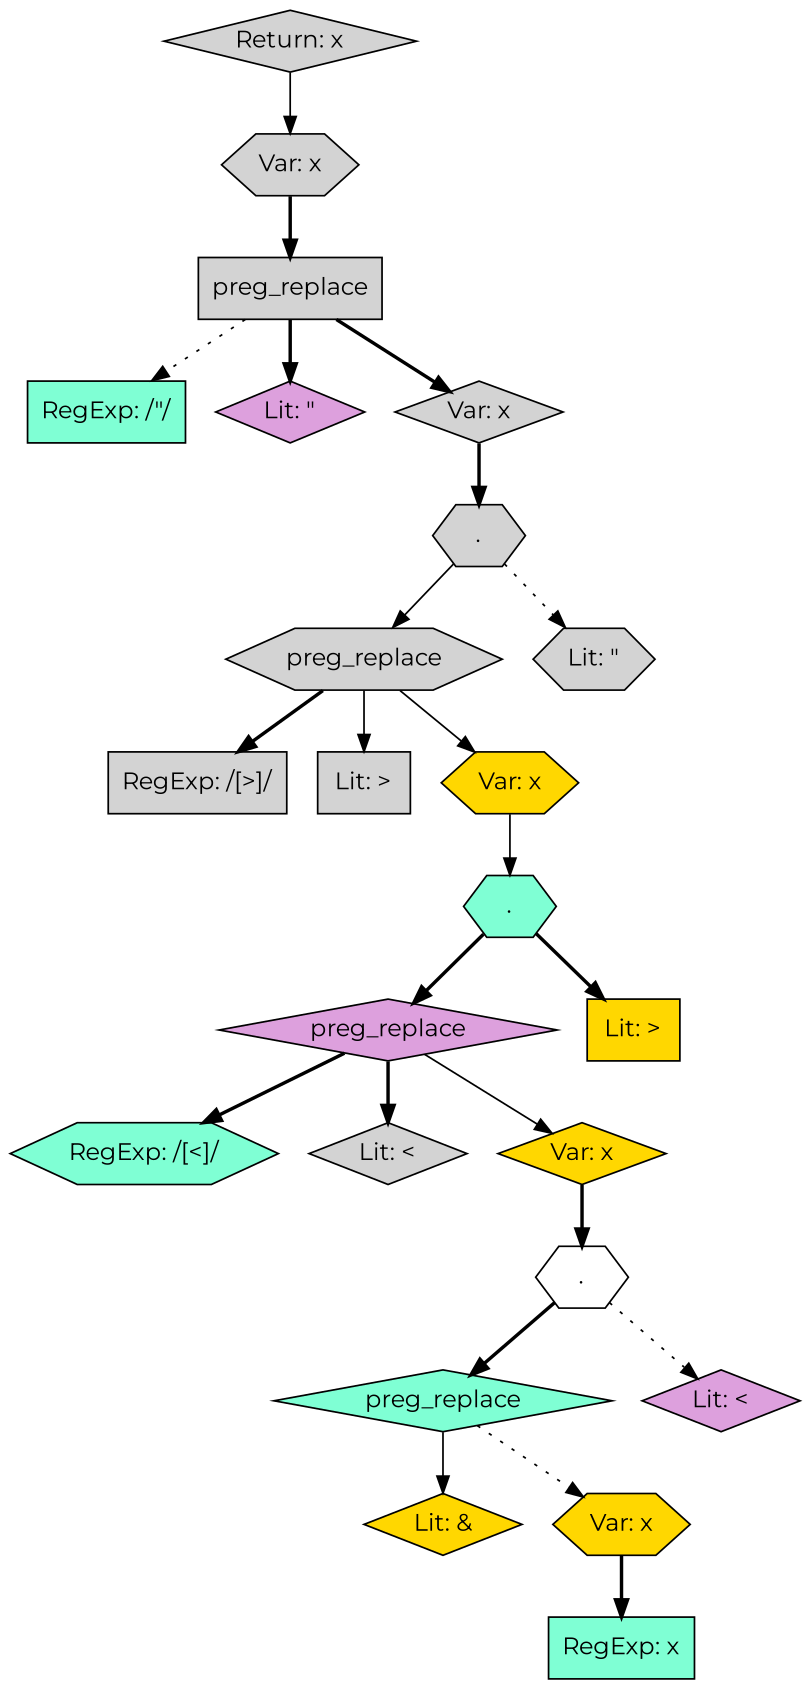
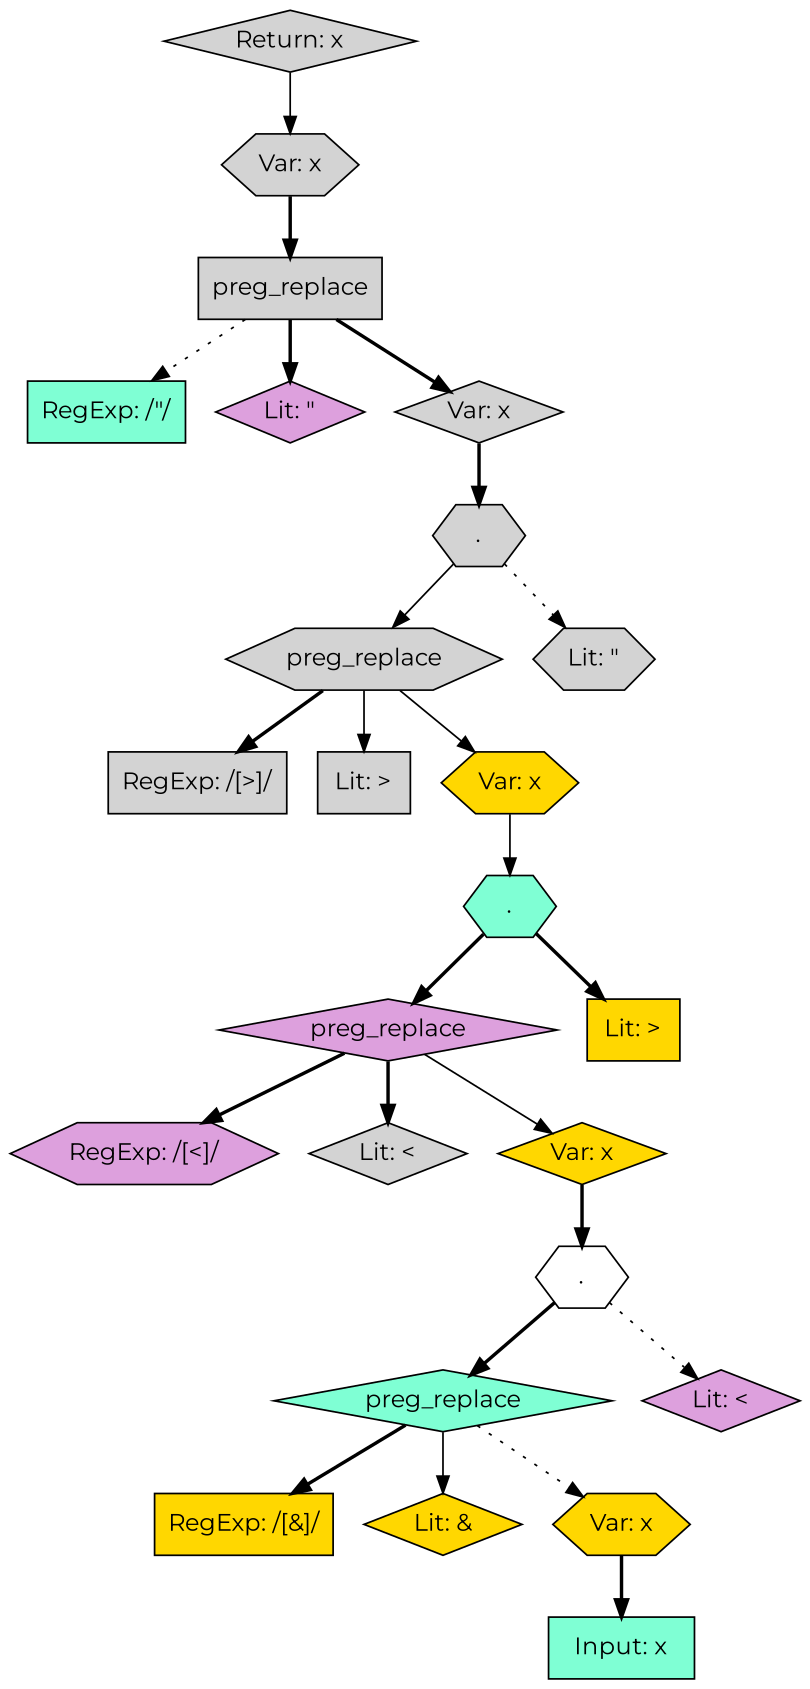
node "RegExp: /[<]/": fillcolor aquamarine -> plum
node "RegExp: /[&]/": added
node "RegExp: x": label "RegExp: x" -> "Input: x"
